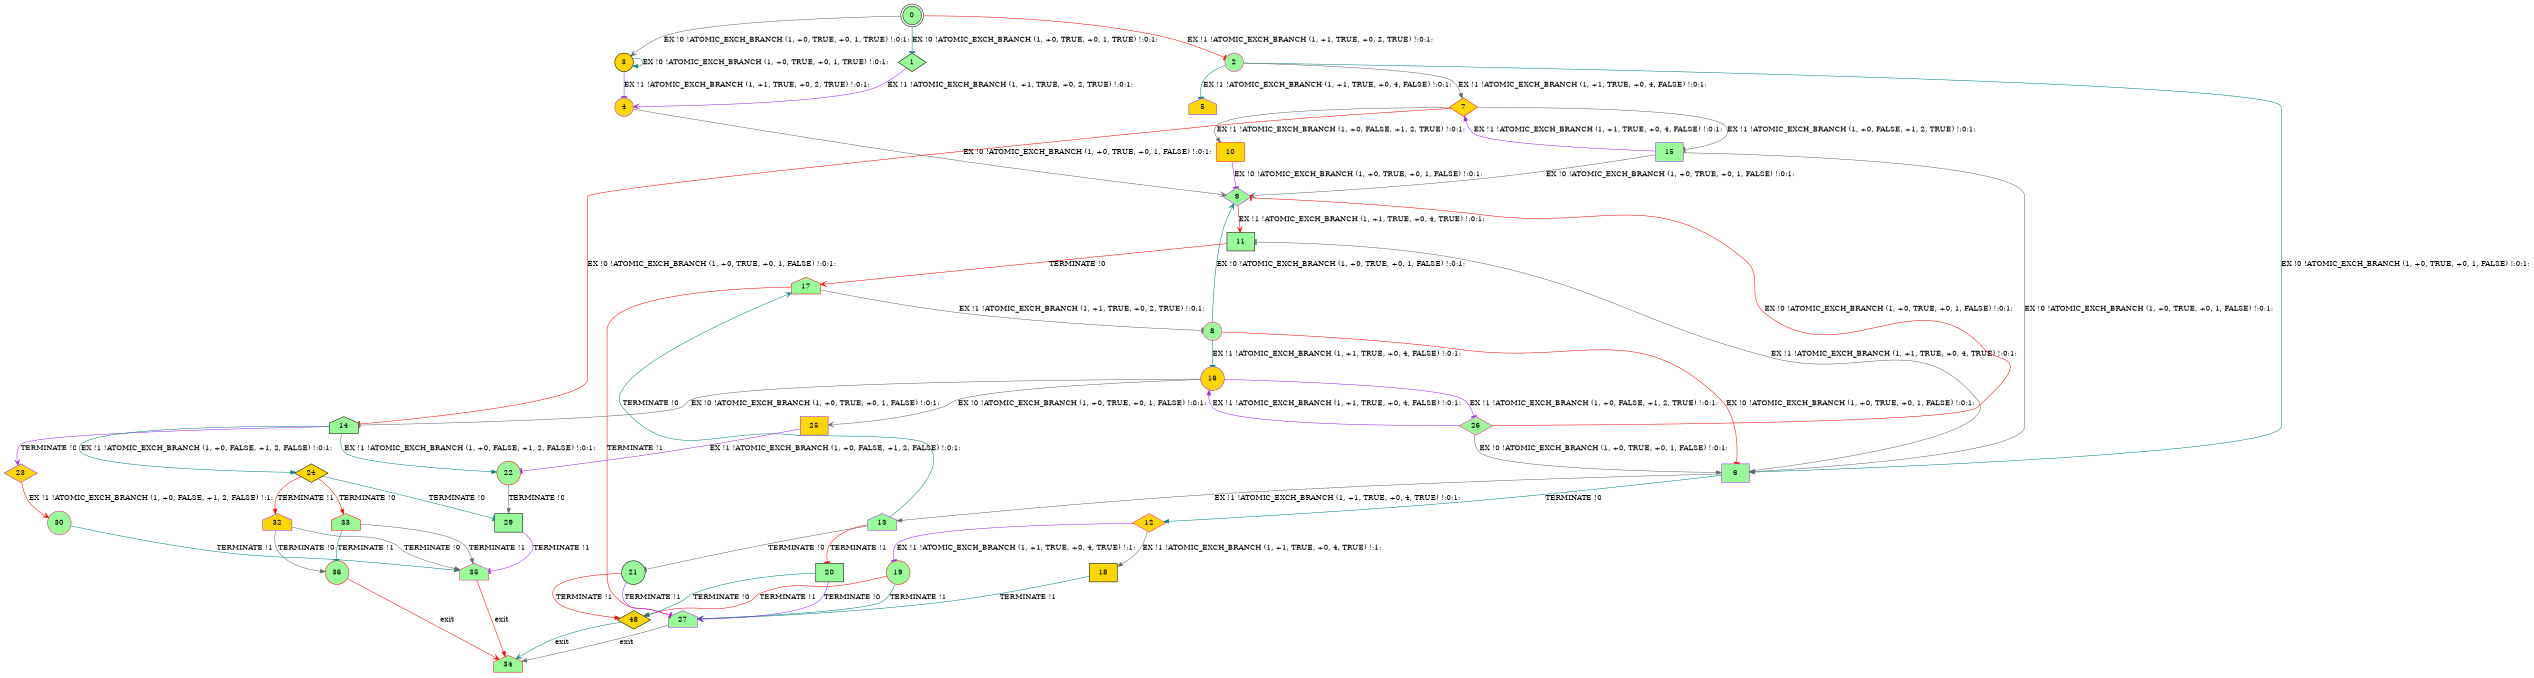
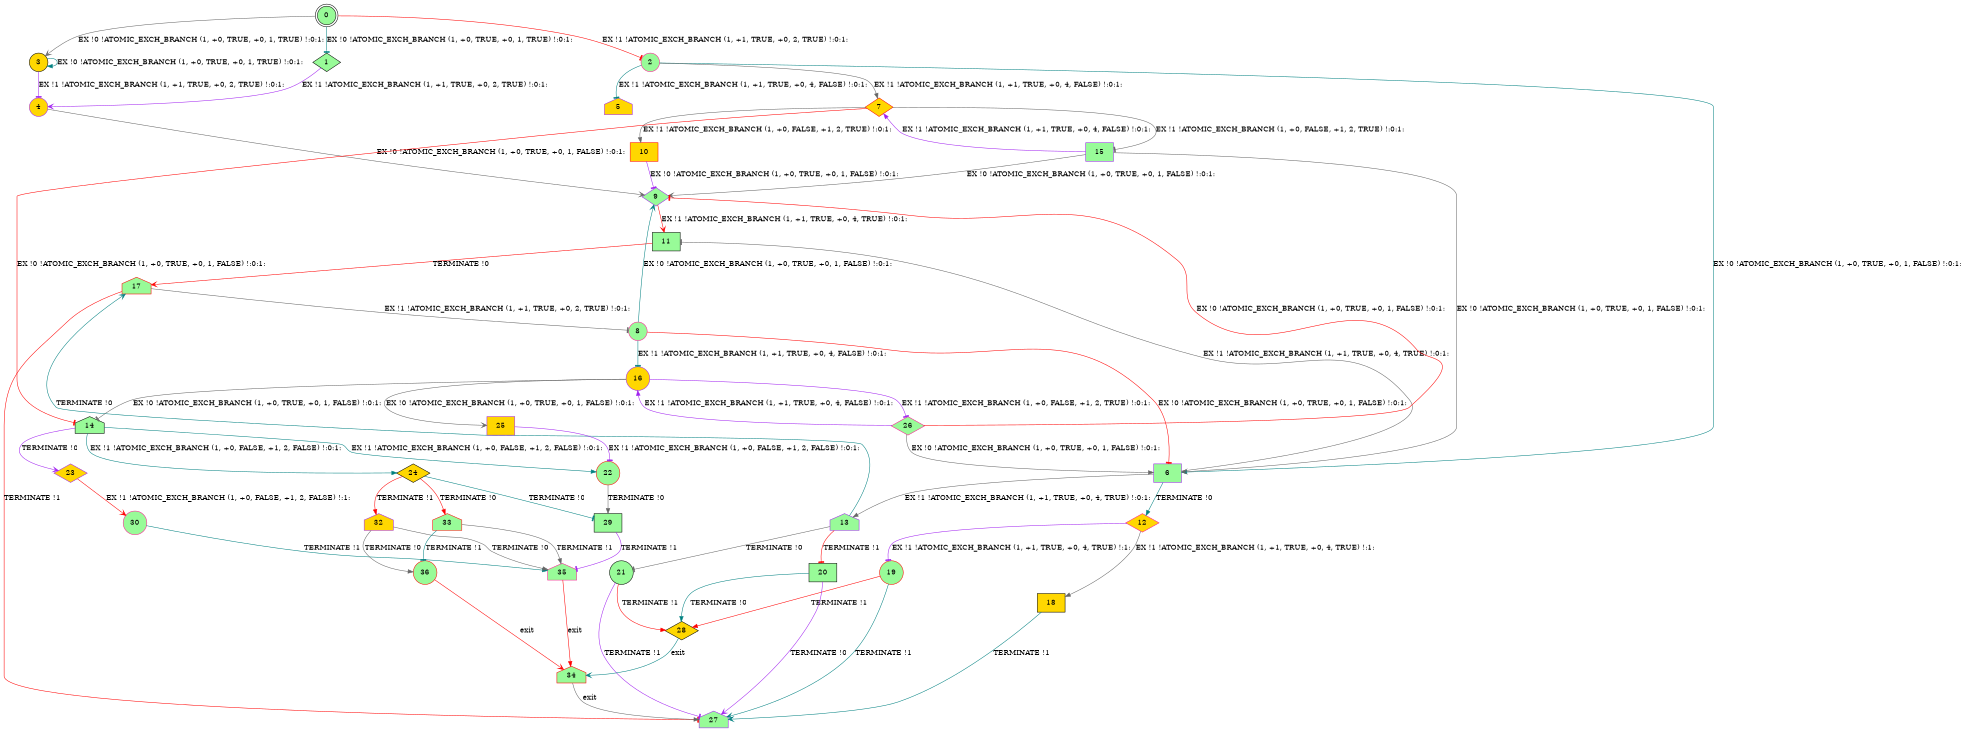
node "48": label "48" -> "28"
edge "27" -> "34": reversed
